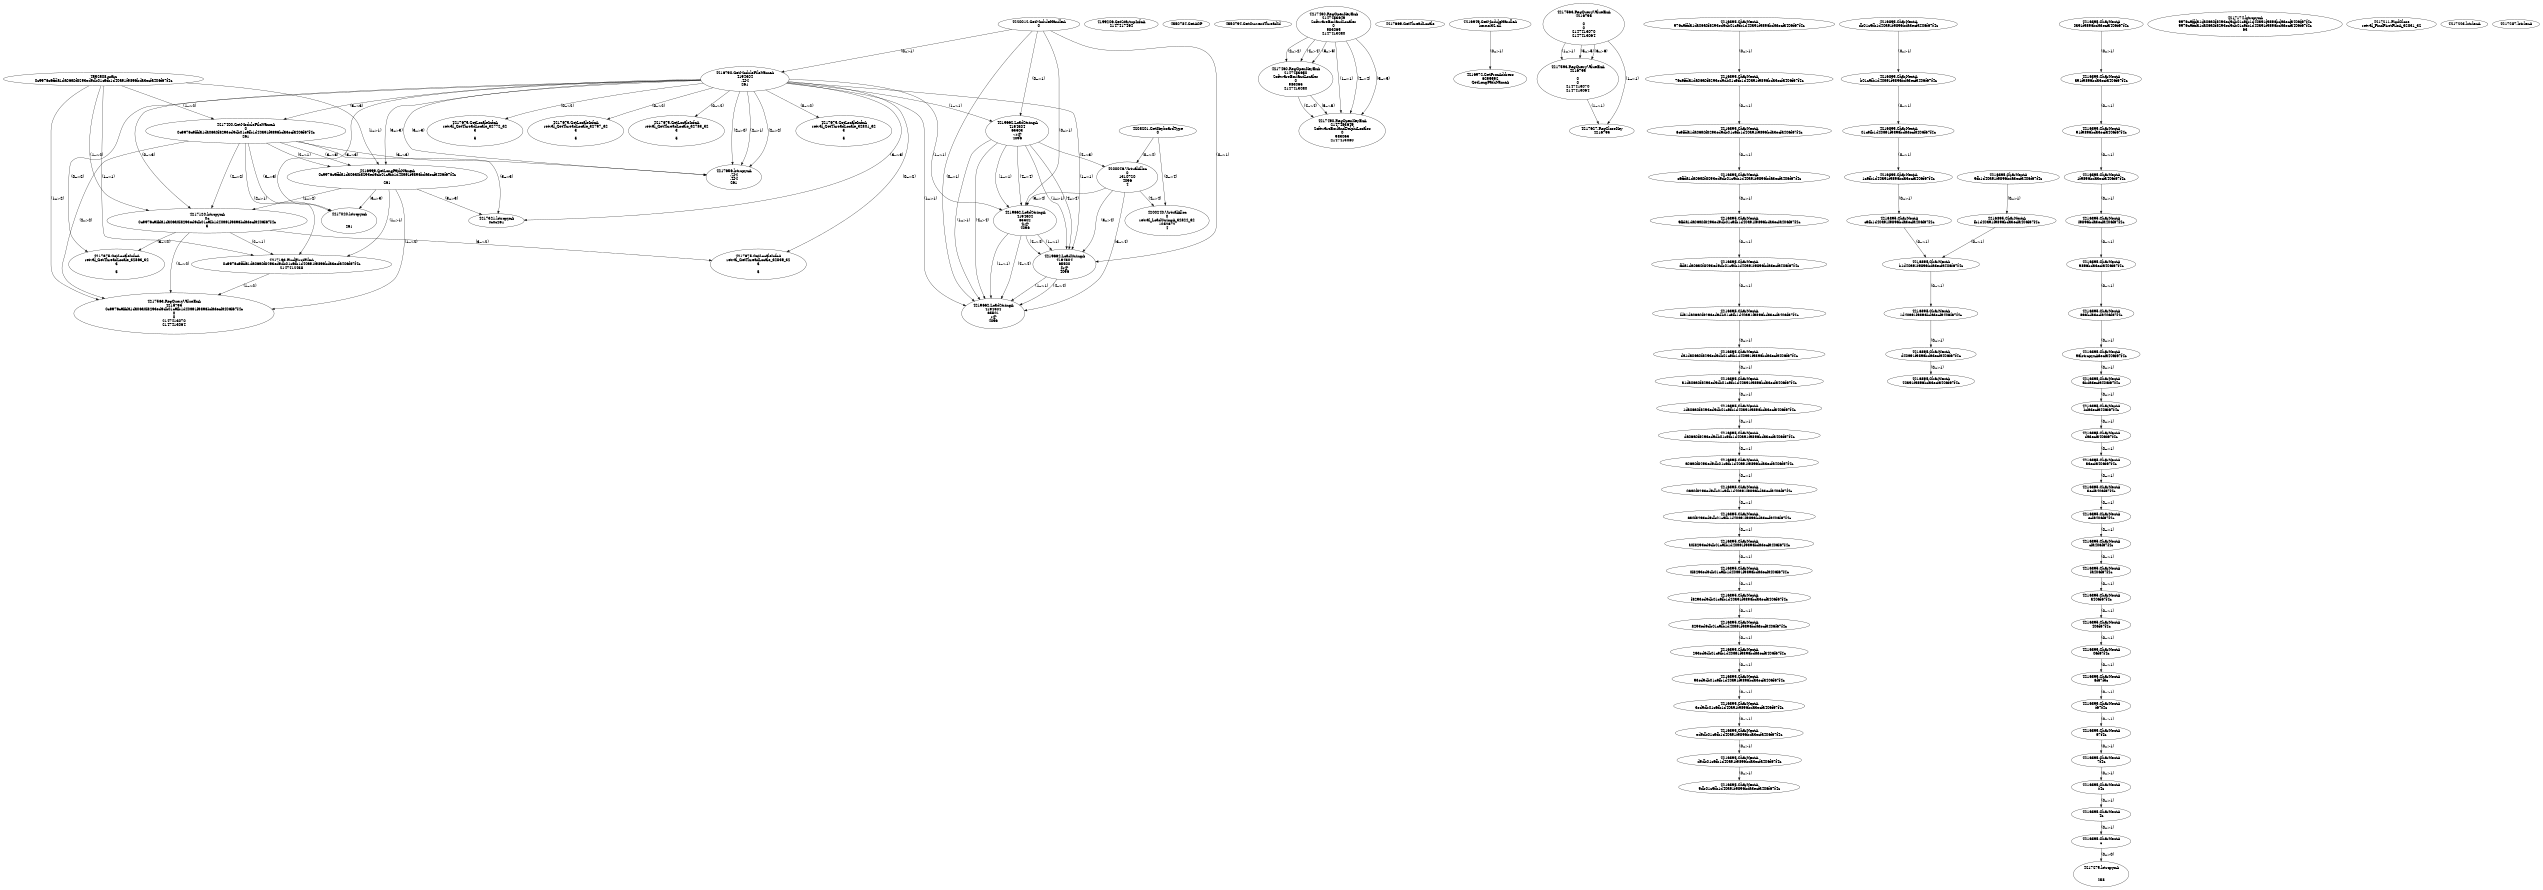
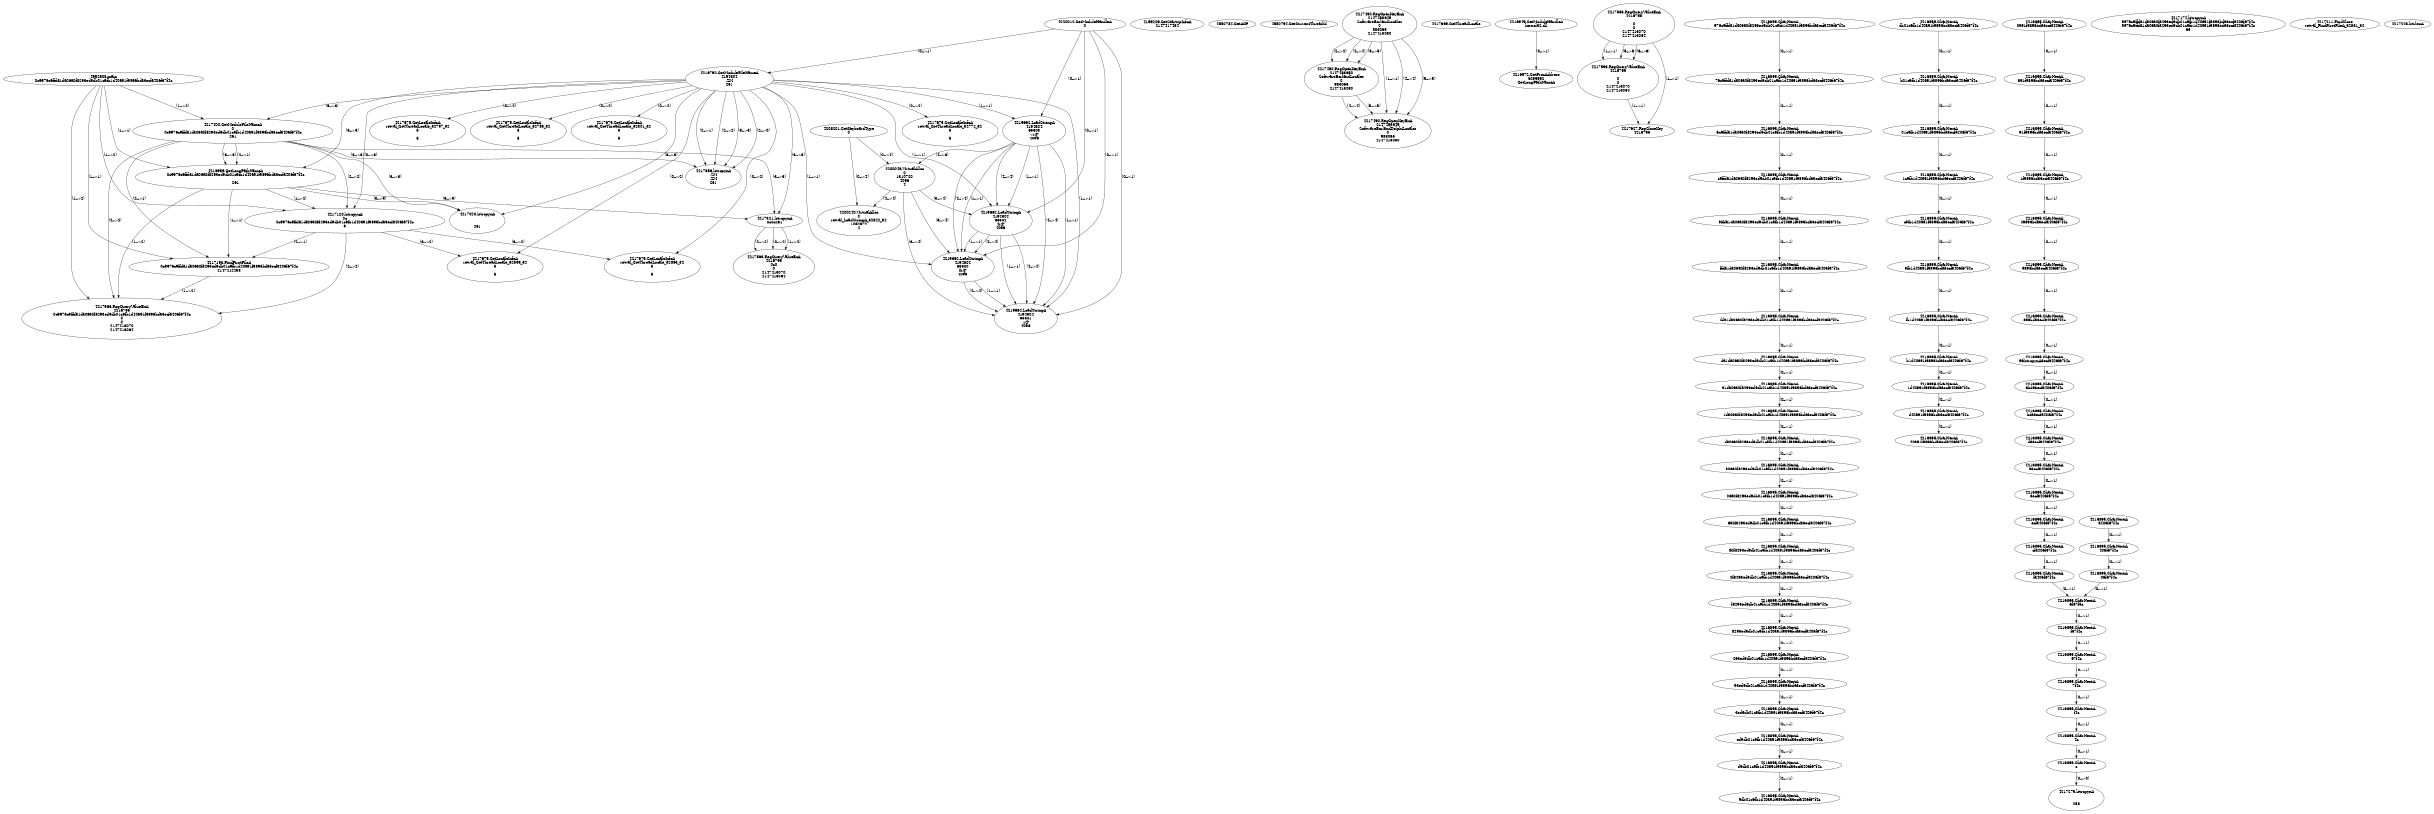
node "4217287.lstrlenA": removed
edge "4216895.CharNextA c9fb1d40a91f9896bda3ecfa406f67f4c" -> "4216895.CharNextA b1d40a91f9896bda3ecfa406f67f4c": now "4216895.CharNextA c9fb1d40a91f9896bda3ecfa406f67f4c" -> "4216895.CharNextA 9fb1d40a91f9896bda3ecfa406f67f4c"
node "4217563.RegQueryValueExA 4216795 0c0 0 2147413070 2147413064": added
edge "4216895.CharNextA fa406f67f4c" -> "4216895.CharNextA a406f67f4c": now "4216895.CharNextA fa406f67f4c" -> "4216895.CharNextA 6f67f5c"
